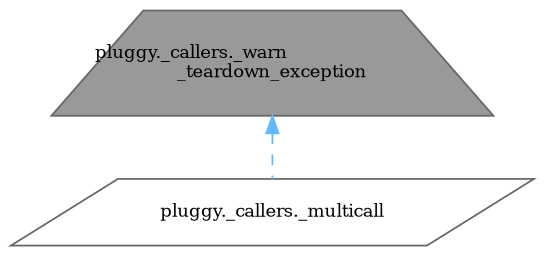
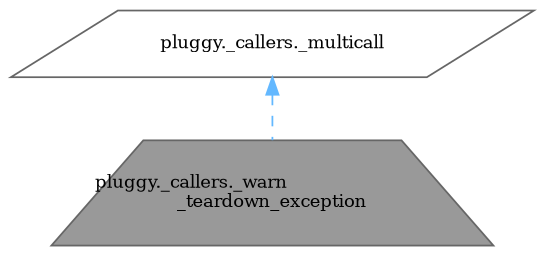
edge "pluggy._callers._multicall" -> "pluggy._callers._warn _teardown_exception": reversed
